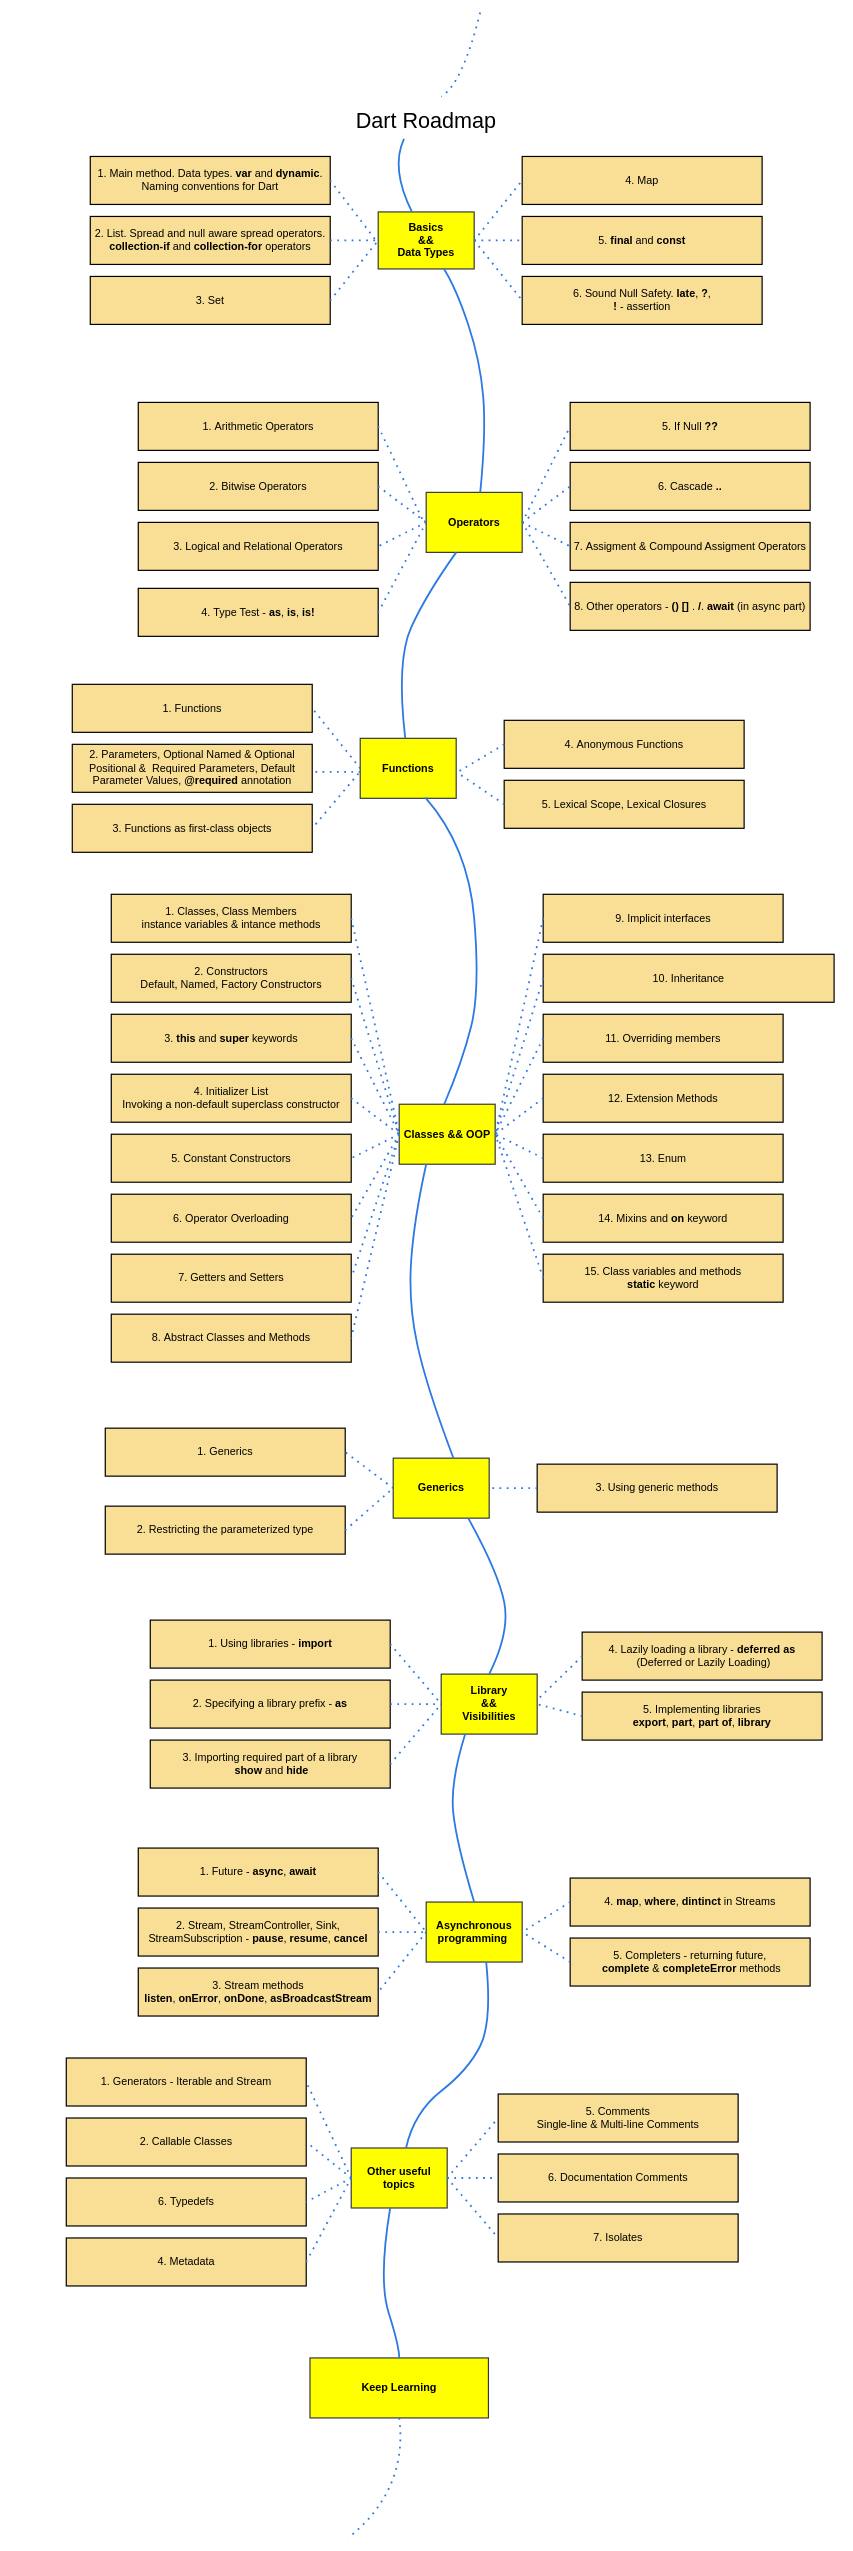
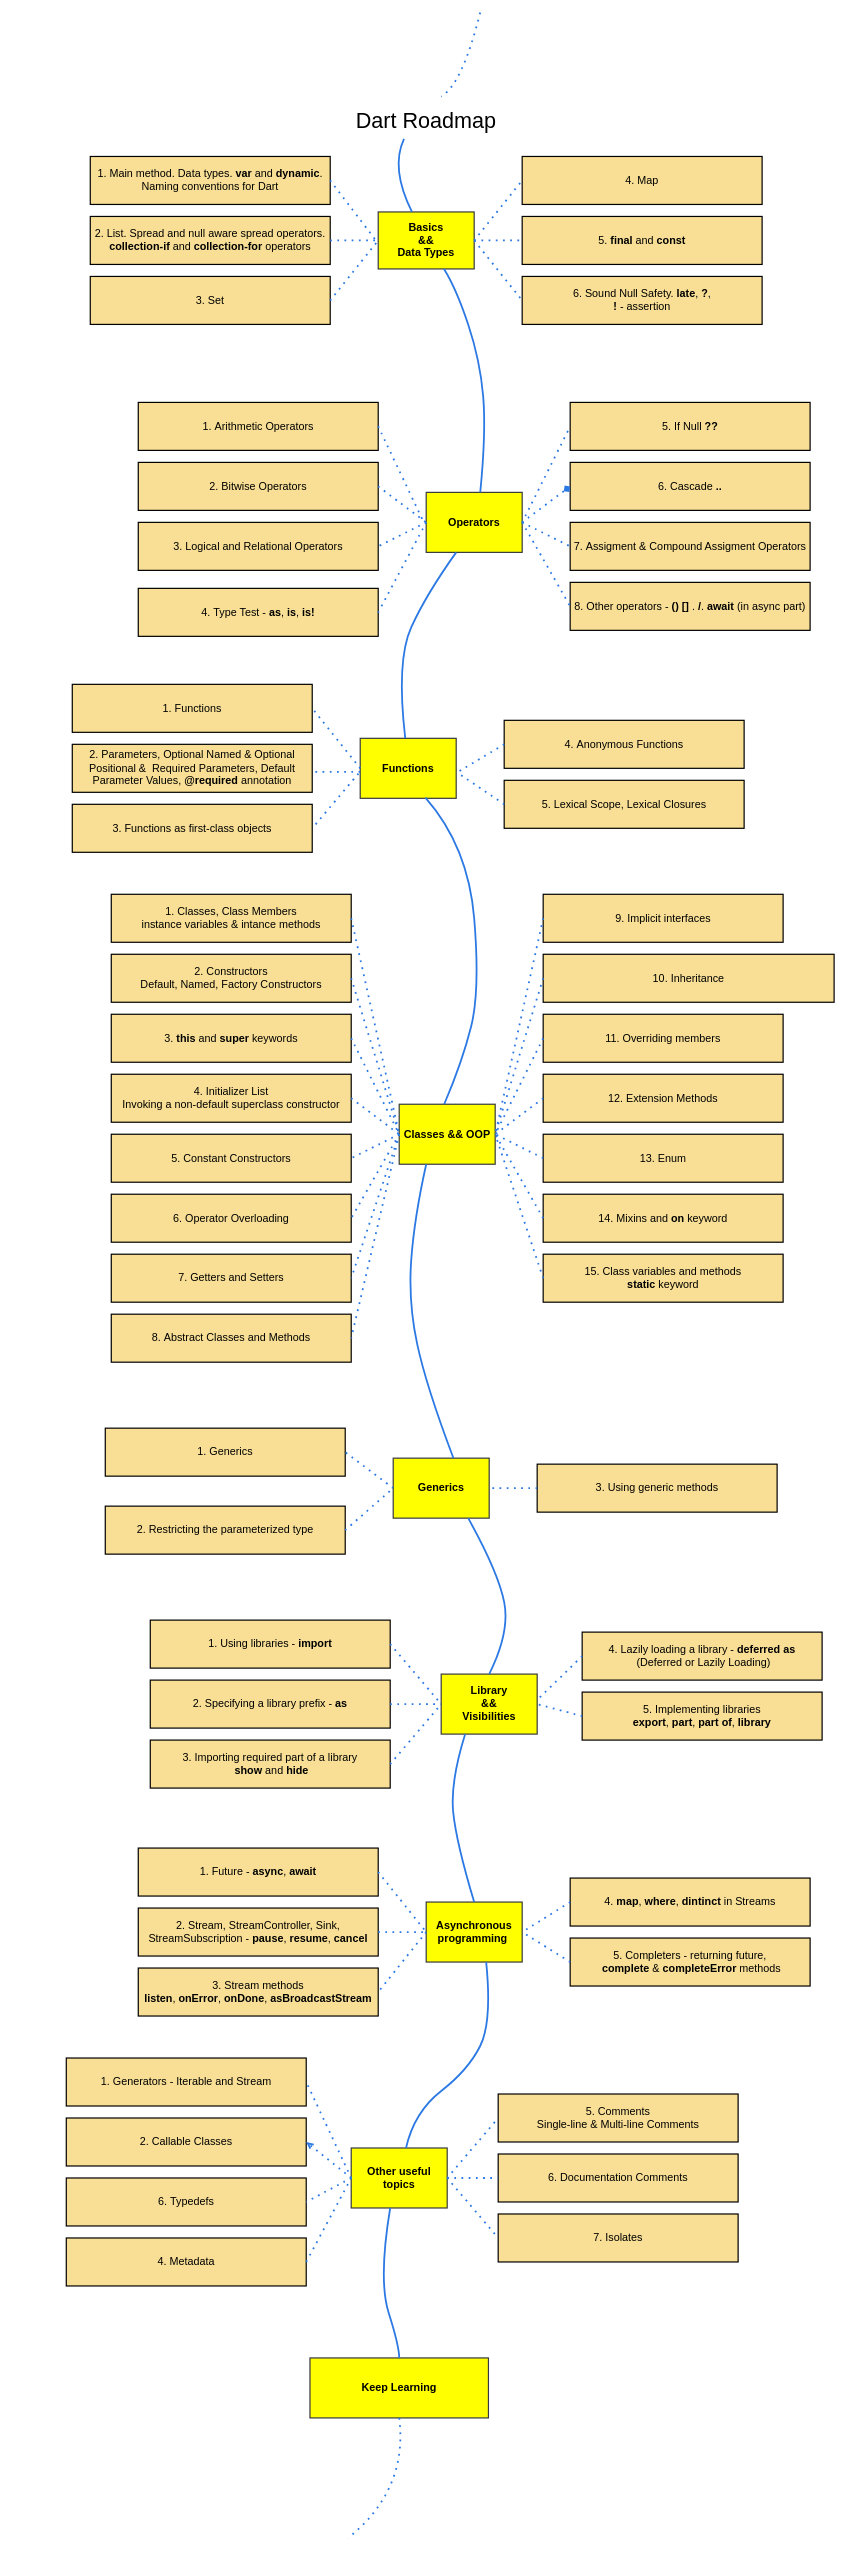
edge "6. Cascade .." -- "Operators": arrowhead none -> diamond
edge "2. Callable Classes" -- "Other useful topics": arrowhead none -> open
